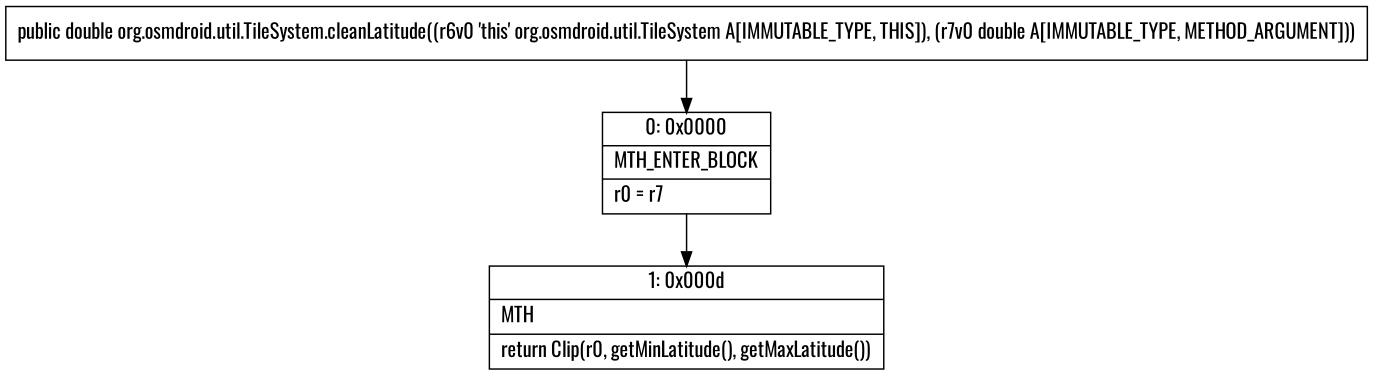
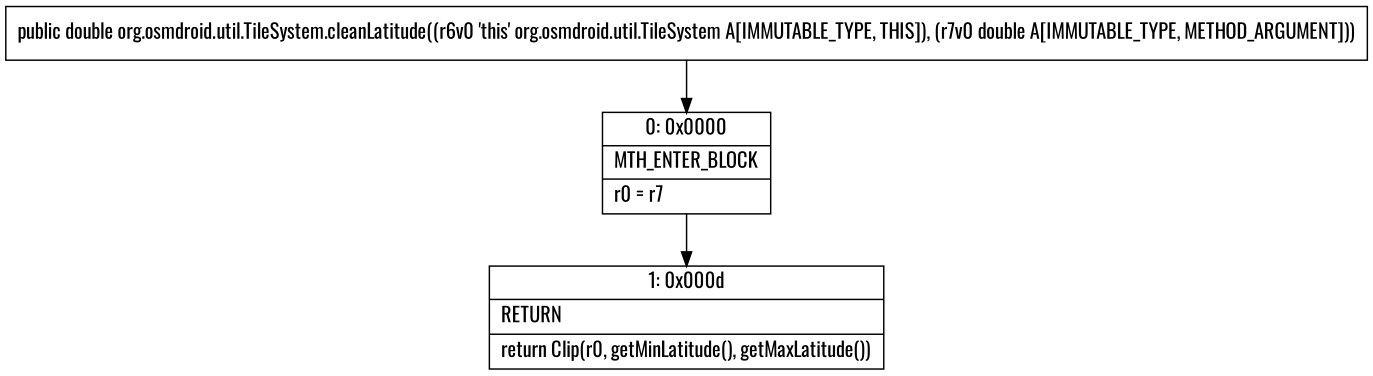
node "1: 0x000d": text "MTH" -> "RETURN"
